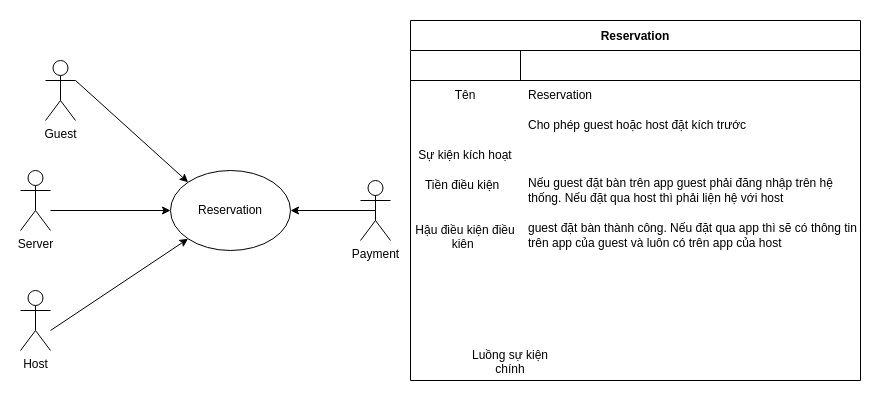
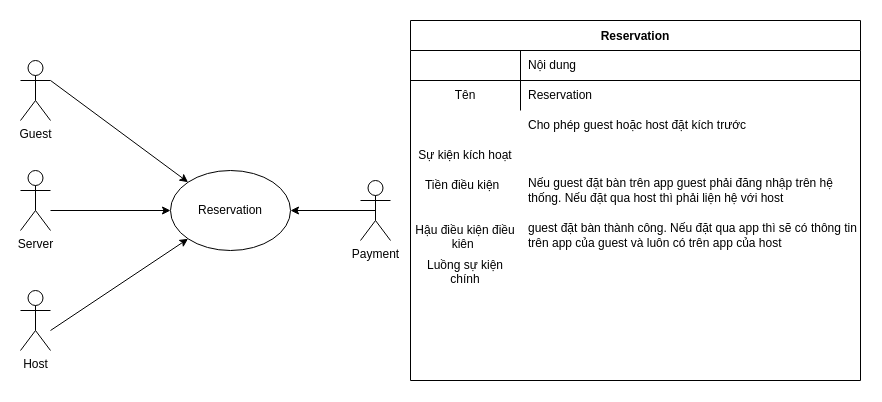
node "Nội dung": added
node "Guest": moved (61, 91) -> (36, 91)
node "Luồng sự kiện chính": moved (511, 361) -> (466, 271)
